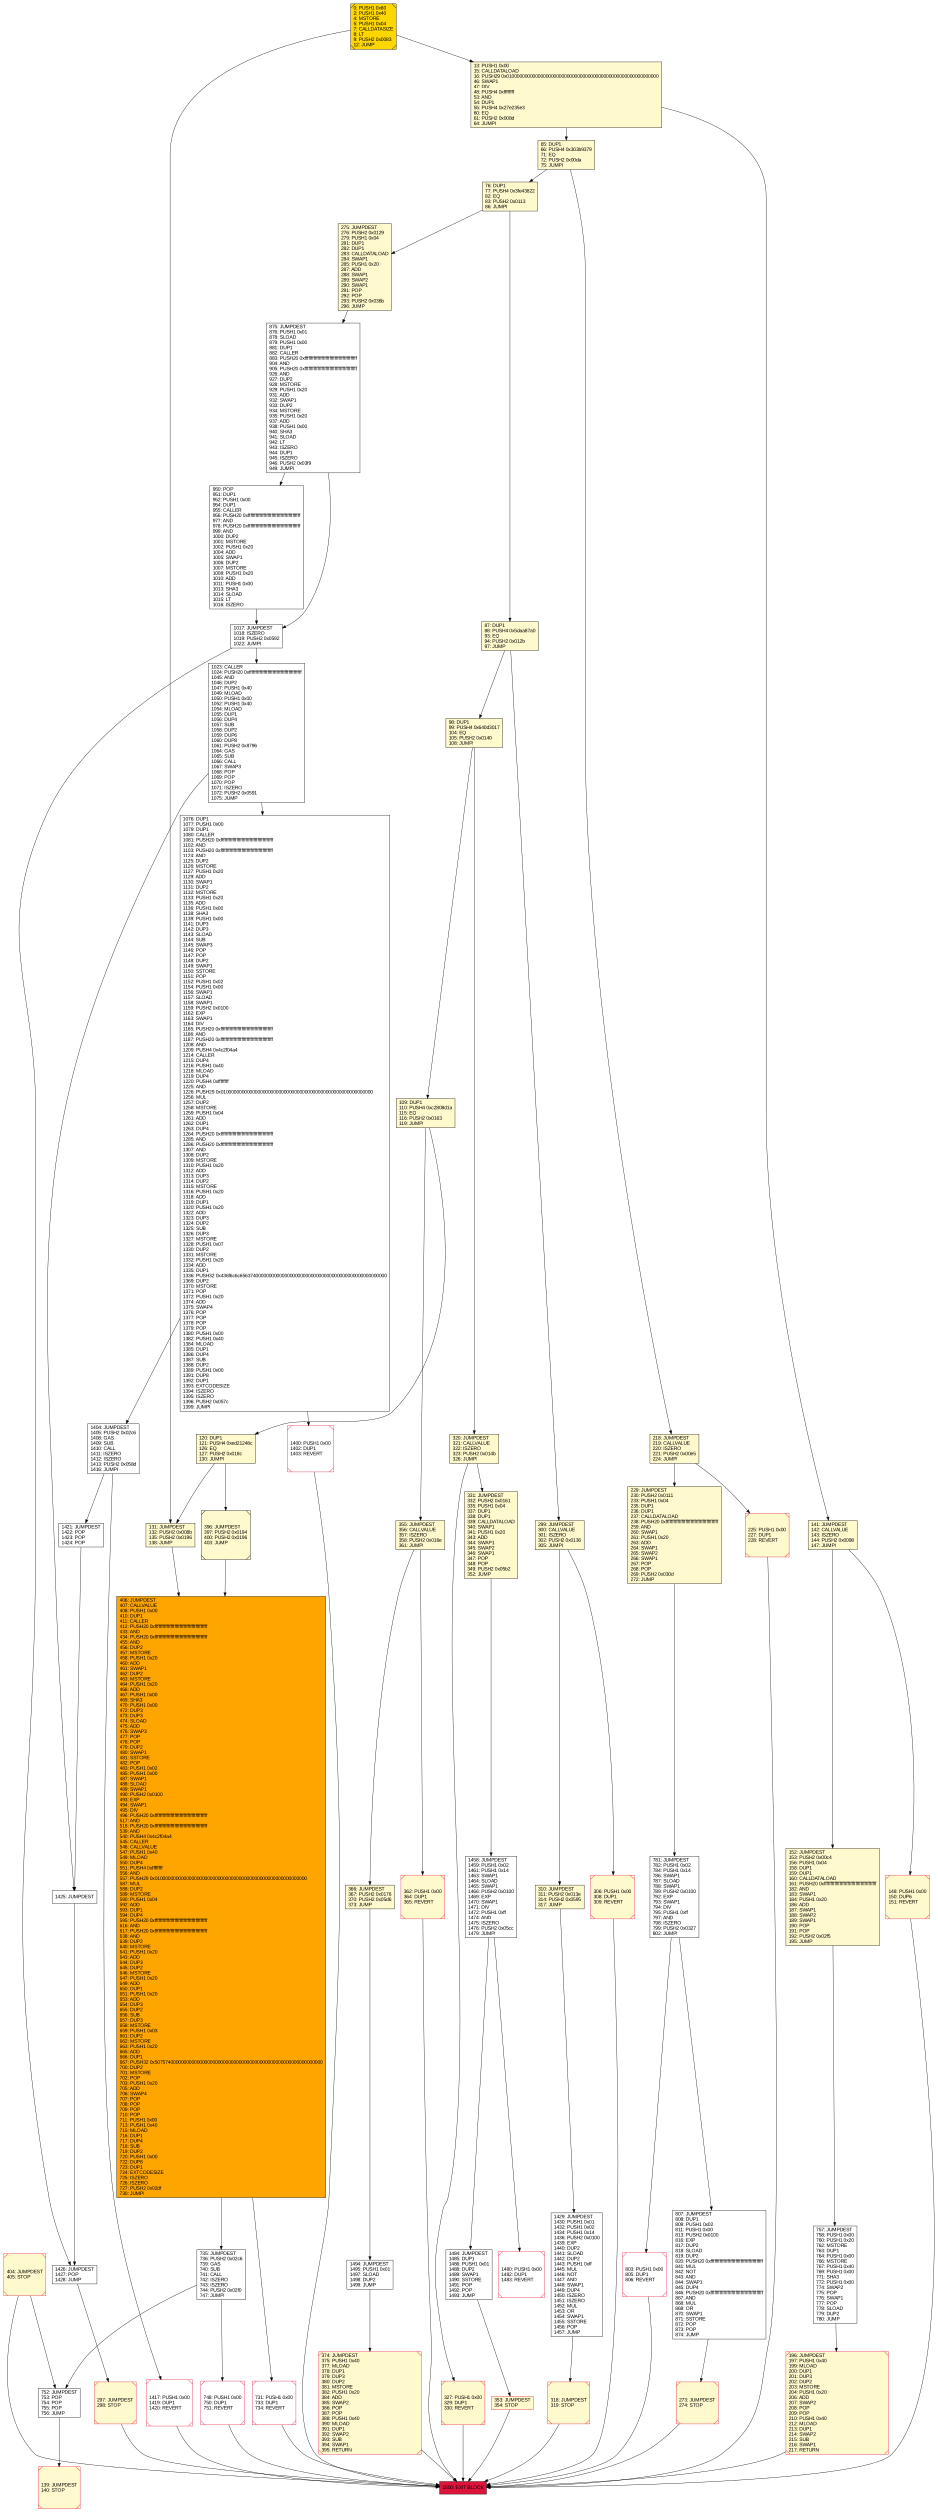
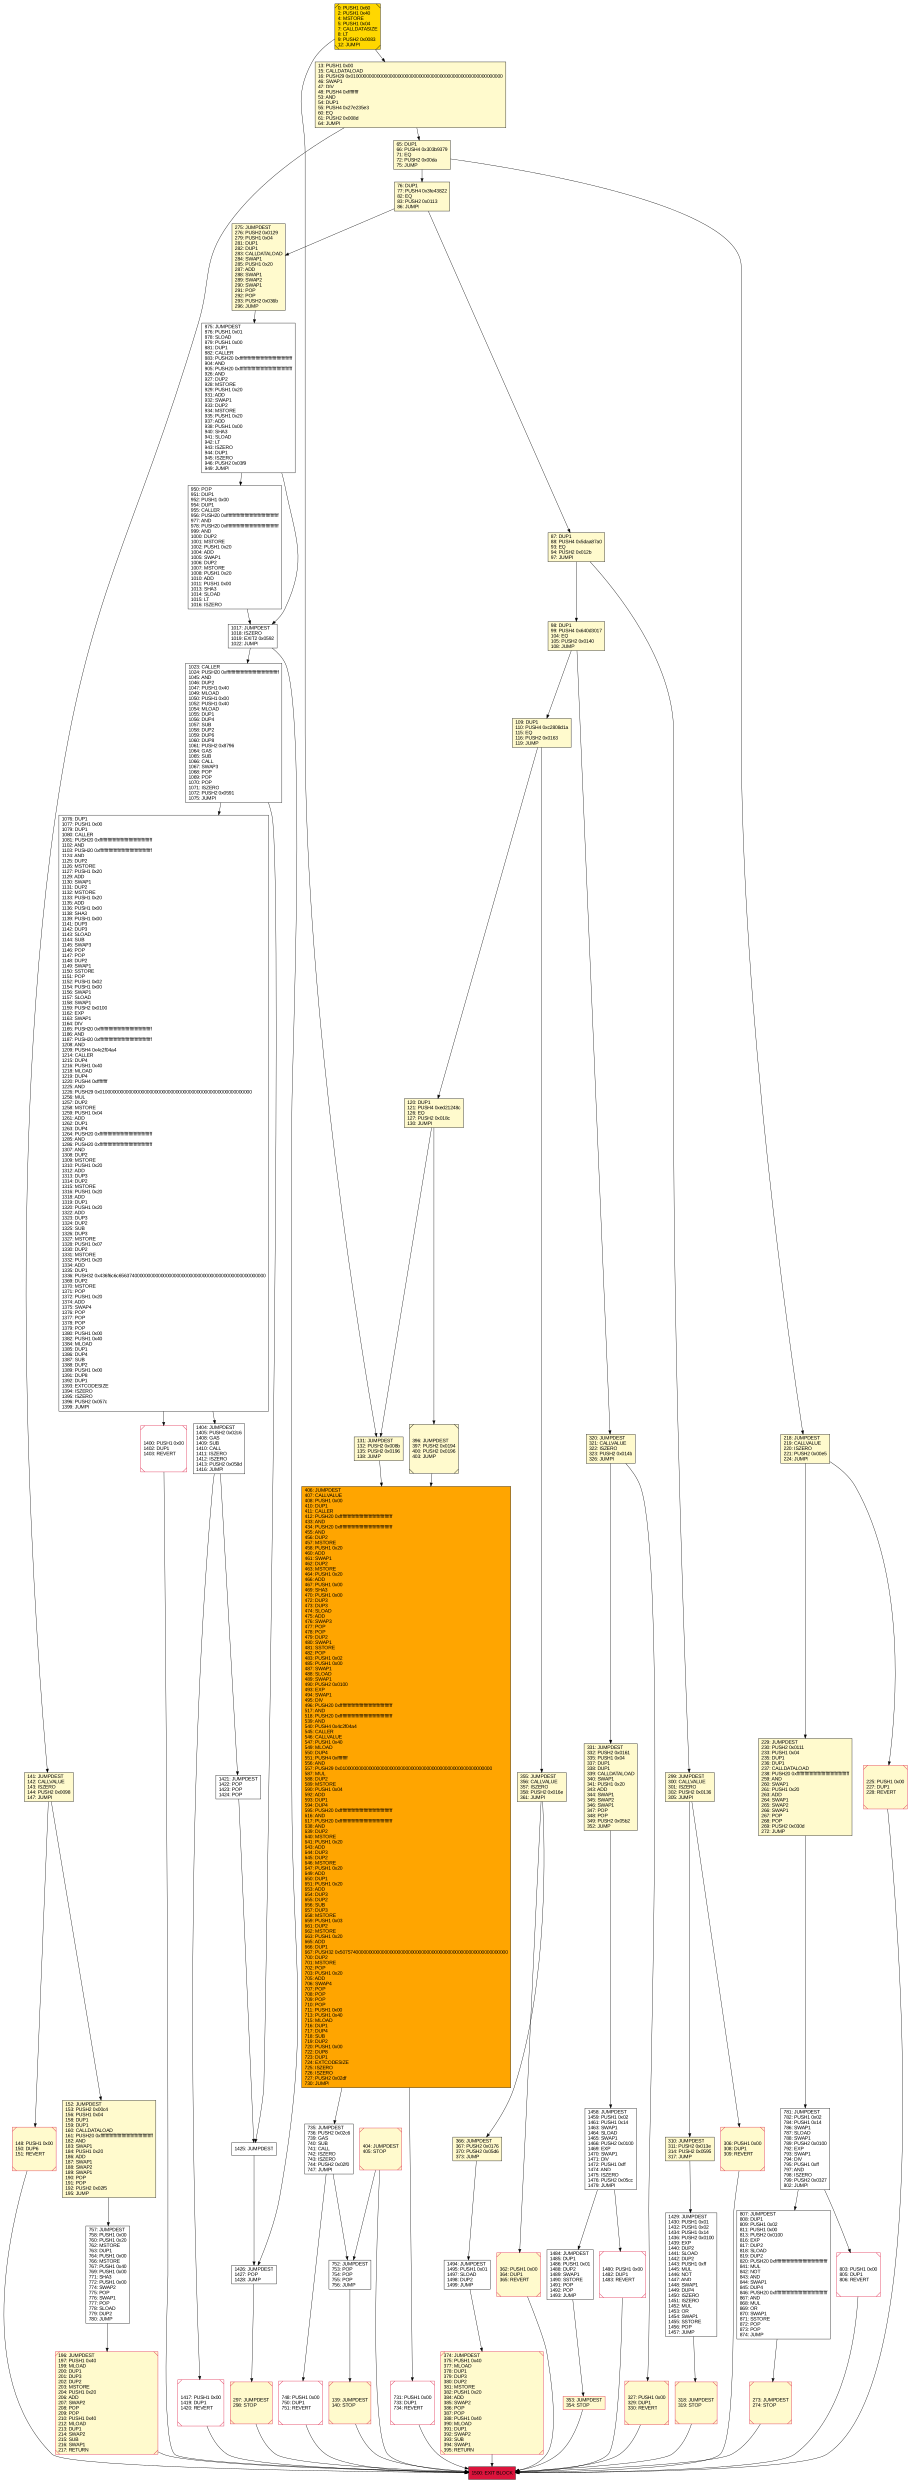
node "1017: JUMPDEST 1018: ISZERO 1019: PUSH2 0x0592 1022: JUMPI": label "1017: JUMPDEST 1018: ISZERO 1019: PUSH2 0x0592 1022: JUMPI" -> "1017: JUMPDEST 1018: ISZERO 1019: EXIT2 0x0592 1022: JUMPI"
edge "1480: PUSH1 0x00 1482: DUP1 1483: REVERT" -> "1500: EXIT BLOCK": added
edge "139: JUMPDEST 140: STOP" -> "1500: EXIT BLOCK": added
